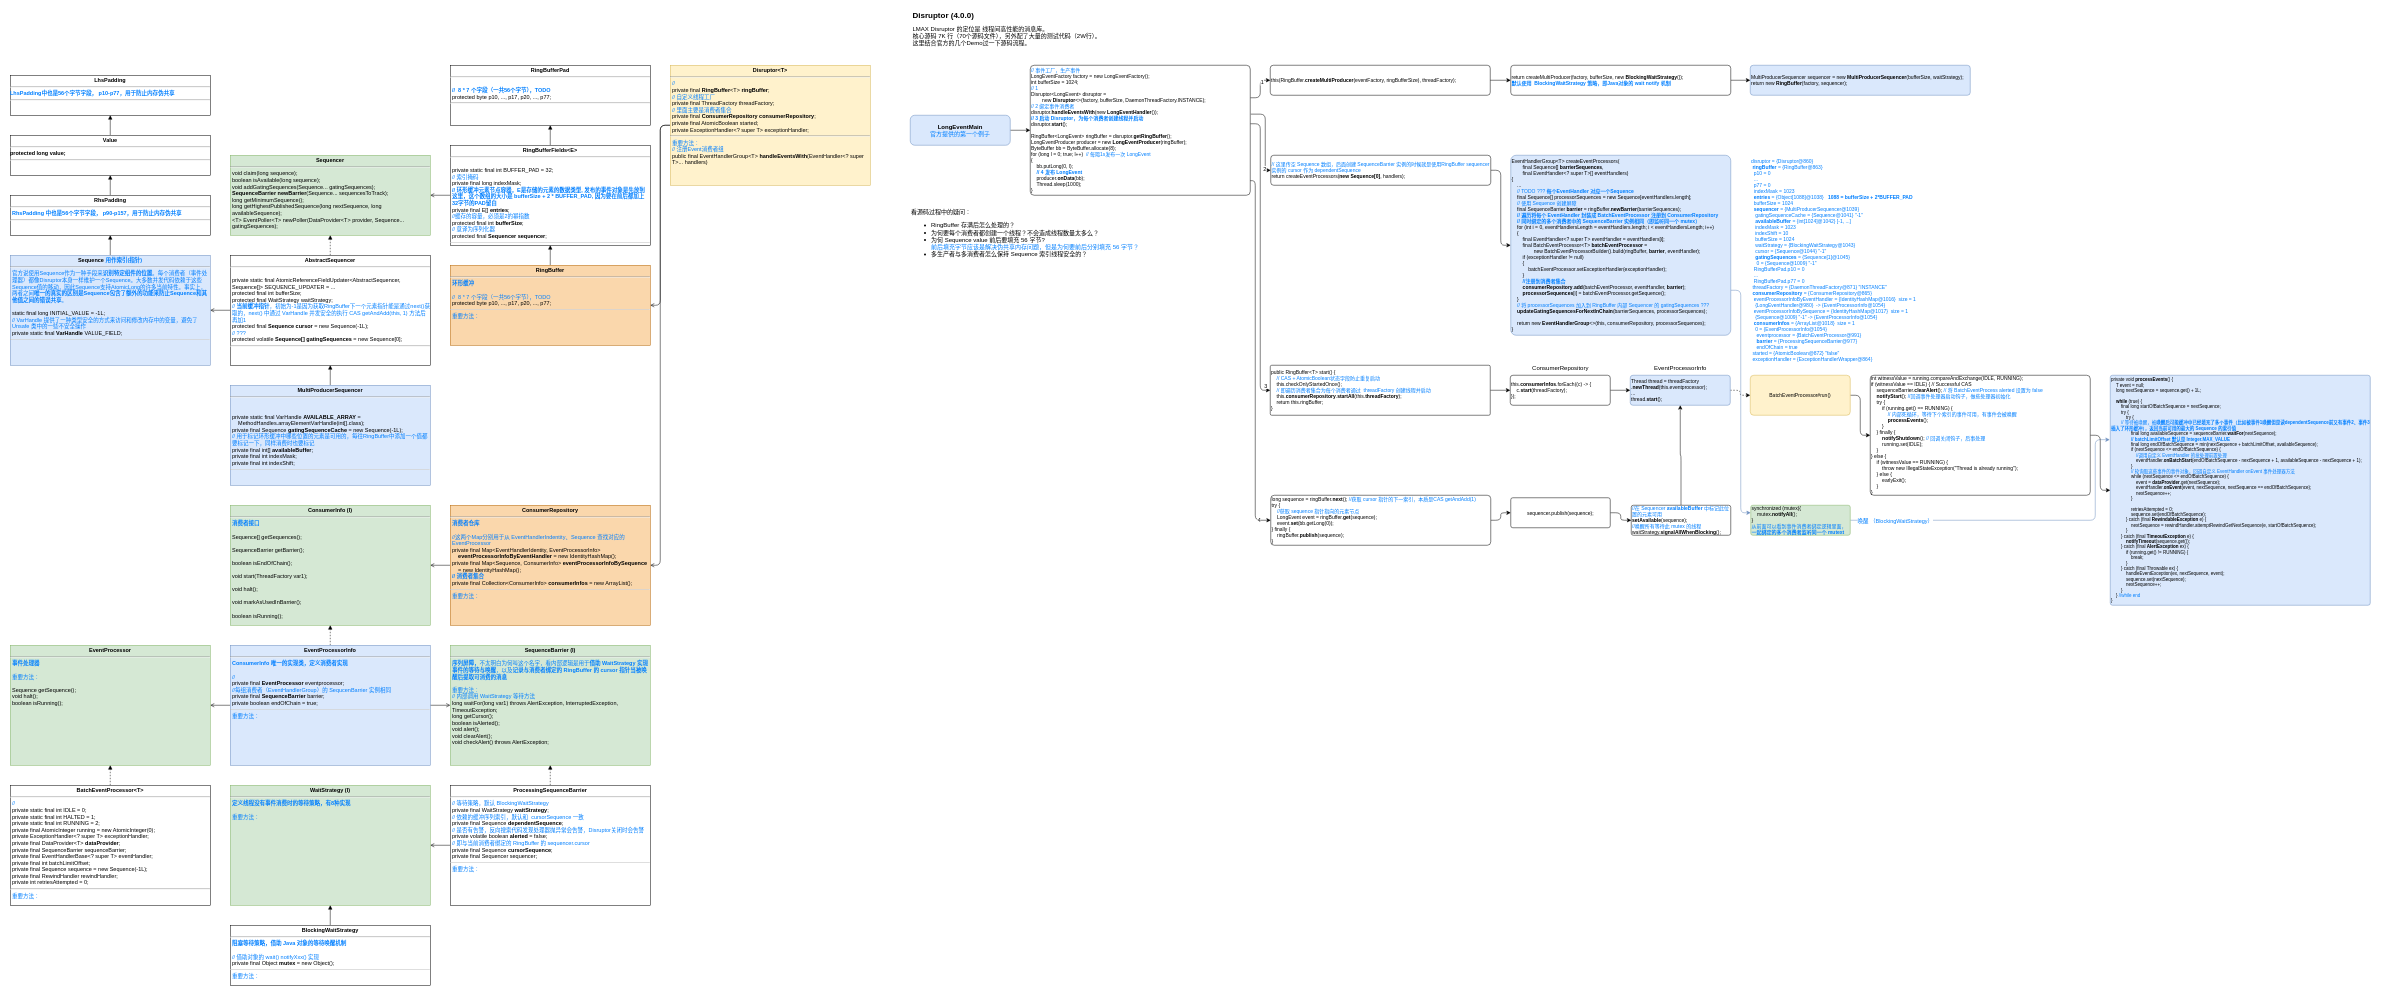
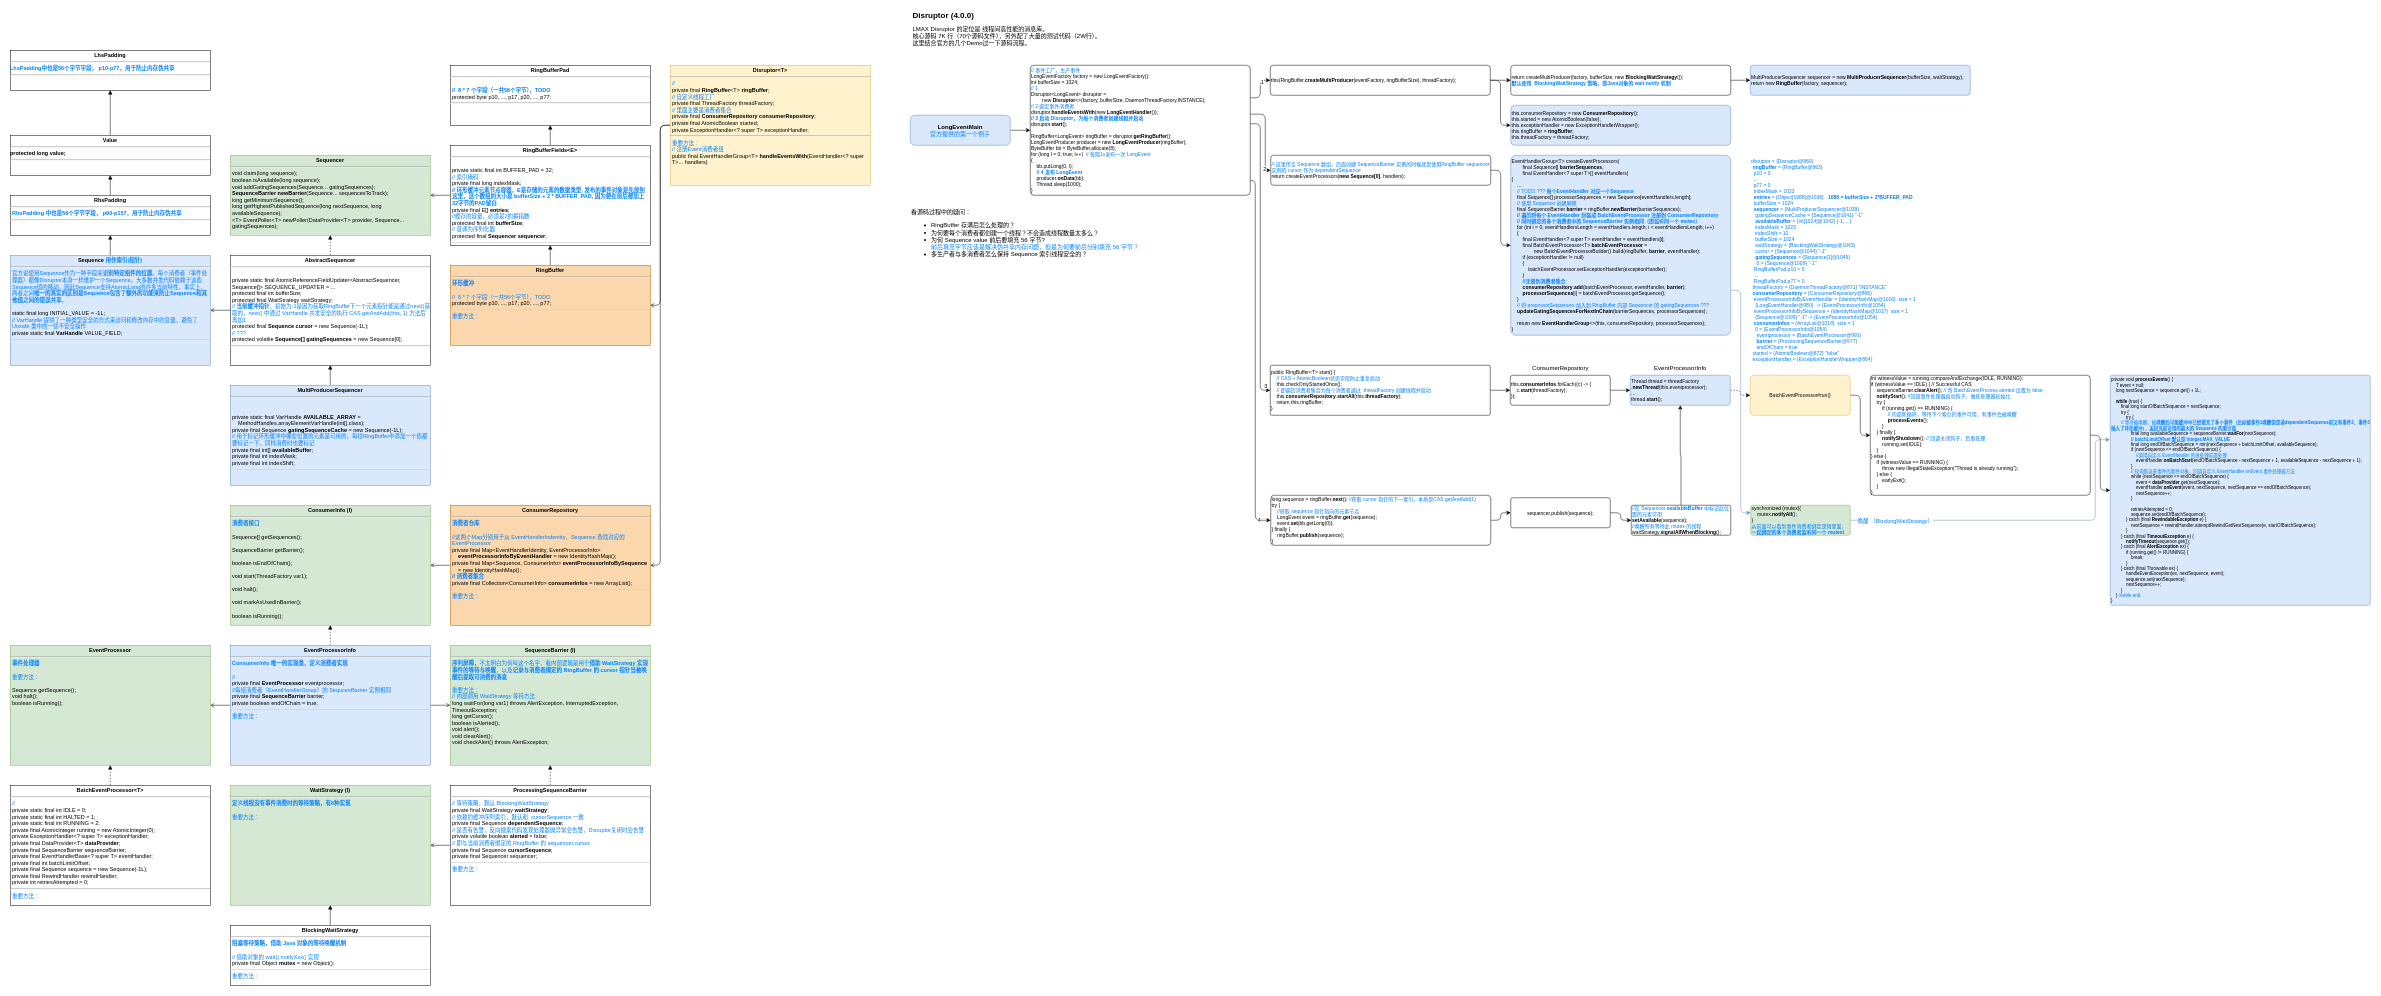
node "LhsPadding LhsPadding中也是56个字节字段， p10-p77，用于防止内存伪共享": moved (110, 95) -> (110, 70)
edge "this(RingBuffer.createMultiProducer(eventFactory, ringBufferSize), threadFactory);" -> "this.consumerRepository = new ConsumerRepository(); this.started = new AtomicBoolean(false); this.exceptionHandler = new ExceptionHandlerWrapper(); this.ringBuffer = ringBuffer; this.threadFactory = threadFactory;": added
node "this.consumerRepository = new ConsumerRepository(); this.started = new AtomicBoolean(false); this.exceptionHandler = new ExceptionHandlerWrapper(); this.ringBuffer = ringBuffer; this.threadFactory = threadFactory;": added
